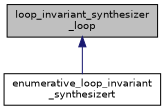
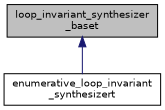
node "loop_invariant_synthesizer _loop": label "loop_invariant_synthesizer _loop" -> "loop_invariant_synthesizer _baset"
